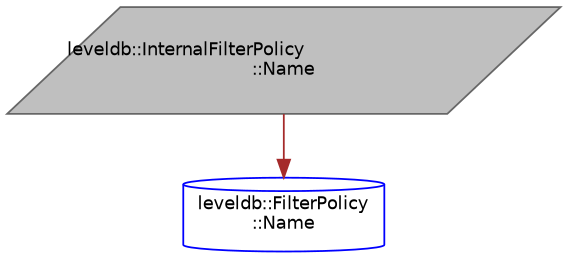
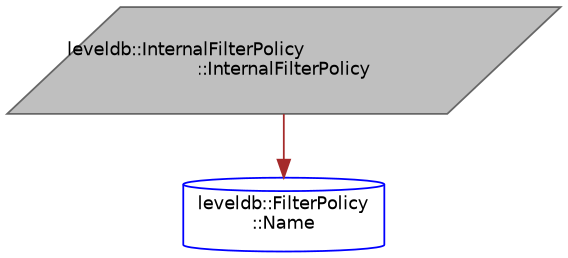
node "leveldb::InternalFilterPolicy ::Name": label "leveldb::InternalFilterPolicy ::Name" -> "leveldb::InternalFilterPolicy ::InternalFilterPolicy"
